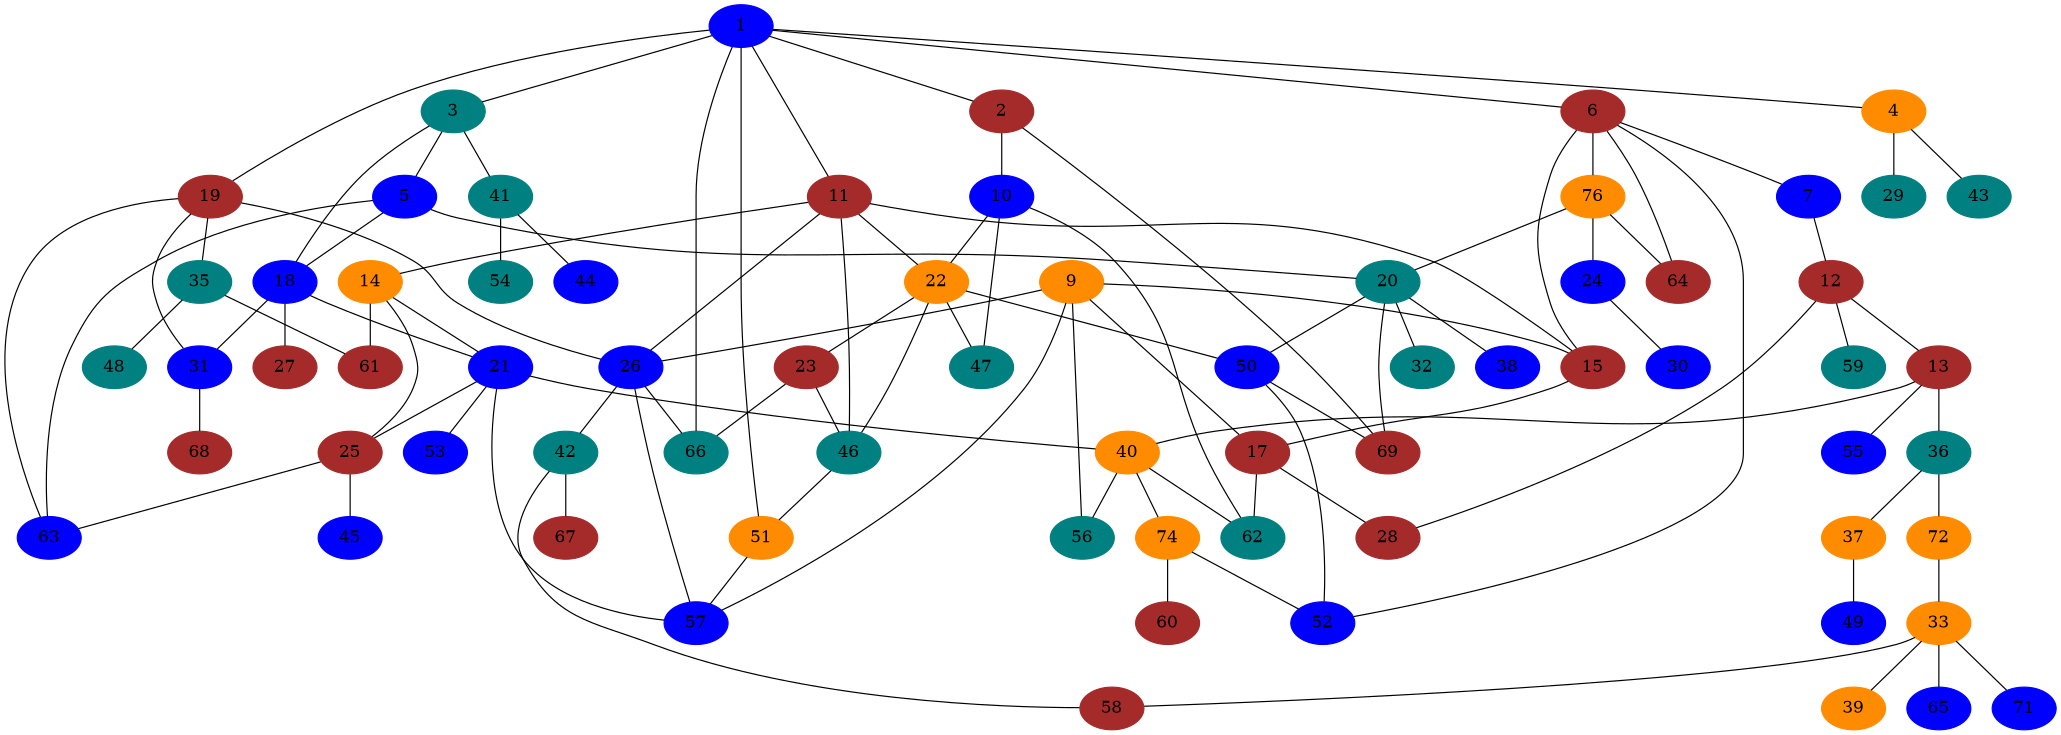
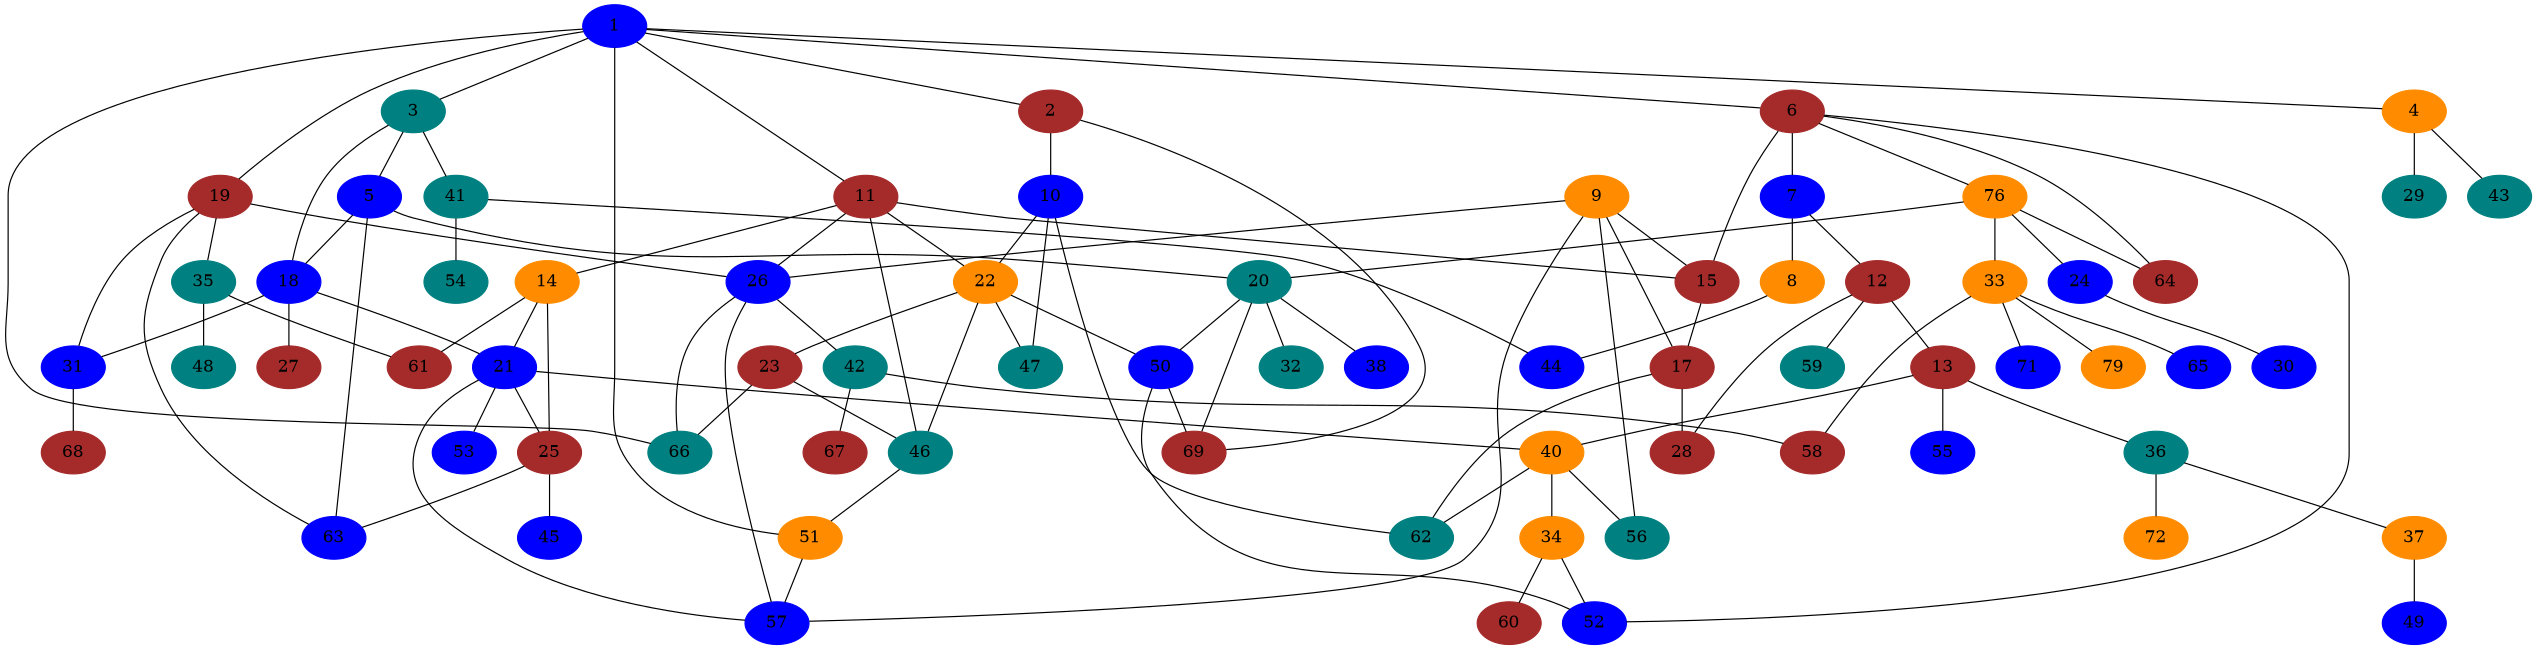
node "8": added
node "74": label "74" -> "34"
edge "72" -- "33": now "76" -- "33"
node "39": label "39" -> "79"
